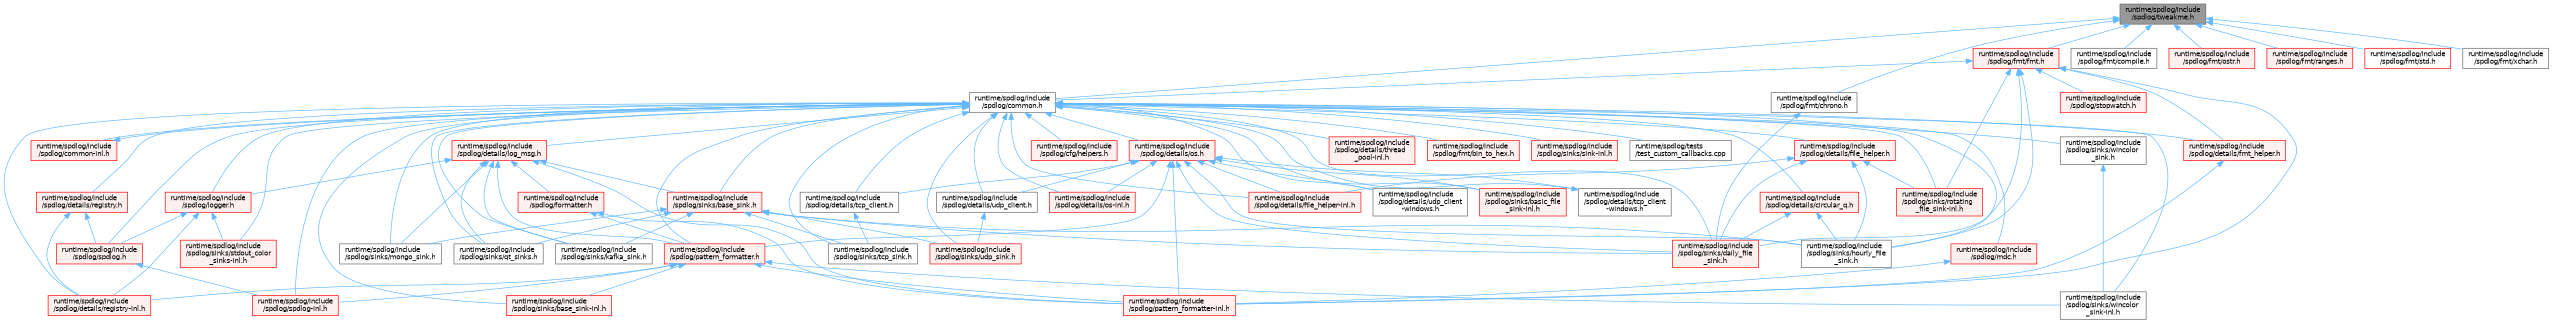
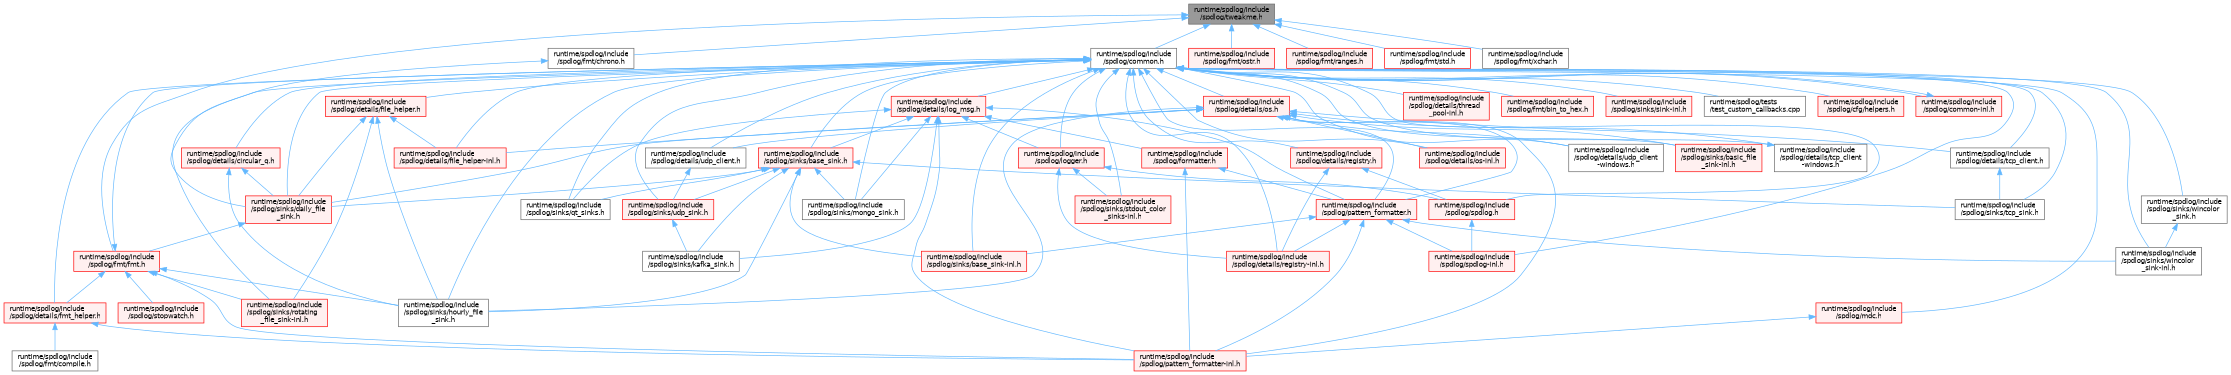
edge "runtime/spdlog/include /spdlog/fmt/compile.h" -> "runtime/spdlog/include /spdlog/tweakme.h": now "runtime/spdlog/include /spdlog/fmt/compile.h" -> "runtime/spdlog/include /spdlog/details/fmt_helper.h"
edge "runtime/spdlog/include /spdlog/sinks/kafka_sink.h" -> "runtime/spdlog/include /spdlog/common.h": now "runtime/spdlog/include /spdlog/sinks/kafka_sink.h" -> "runtime/spdlog/include /spdlog/sinks/udp_sink.h"
edge "runtime/spdlog/include /spdlog/sinks/daily_file _sink.h" -> "runtime/spdlog/include /spdlog/fmt/fmt.h": reversed
edge "runtime/spdlog/include /spdlog/sinks/base_sink-inl.h" -> "runtime/spdlog/include /spdlog/sinks/base_sink.h": added
